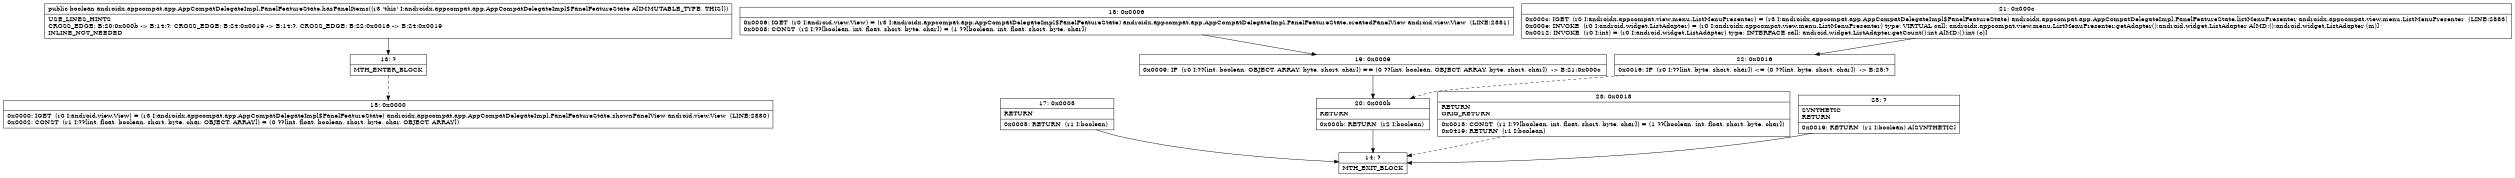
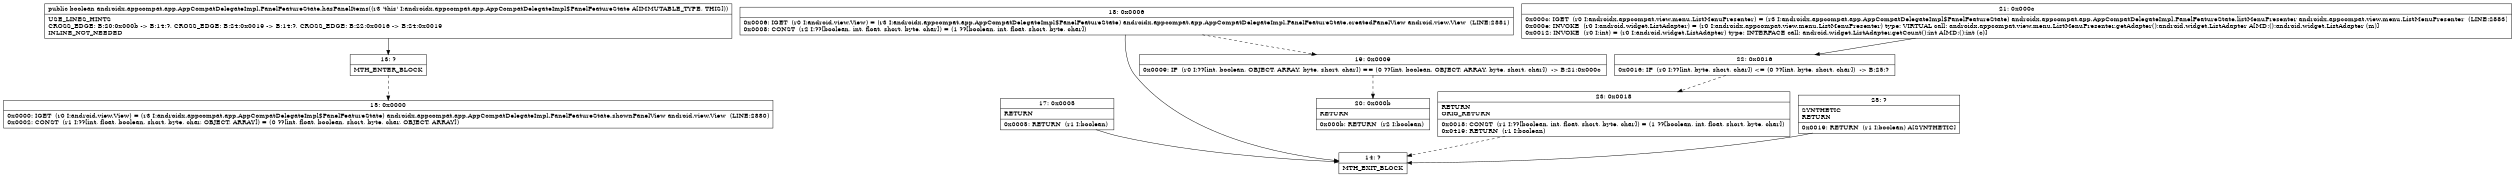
edge "18: 0x0006" -> "19: 0x0009": style solid -> dashed
edge "22: 0x0016" -> "20: 0x000b": now "22: 0x0016" -> "23: 0x0018"
edge "19: 0x0009" -> "20: 0x000b": style solid -> dashed
edge "20: 0x000b" -> "14: ?": now "18: 0x0006" -> "14: ?"
